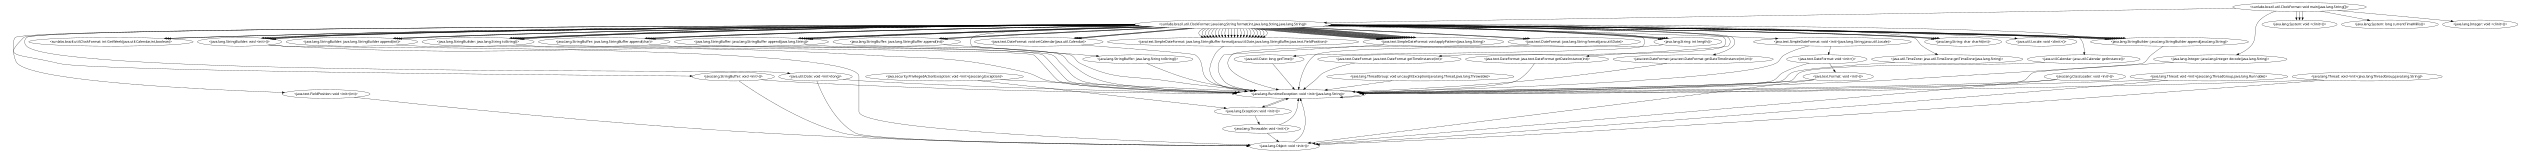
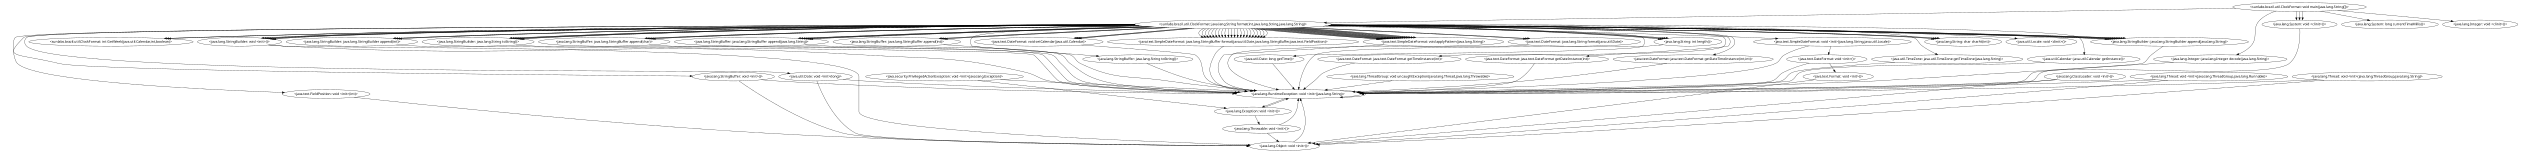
edge "<java.text.Format: void <init>()>" -> "<java.lang.RuntimeException: void <init>(java.lang.String)>": now "<java.lang.System: void <clinit>()>" -> "<java.lang.RuntimeException: void <init>(java.lang.String)>"
